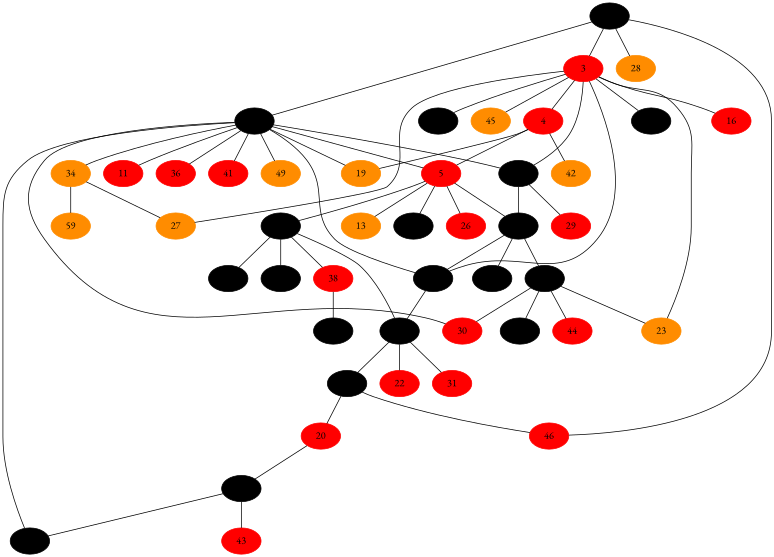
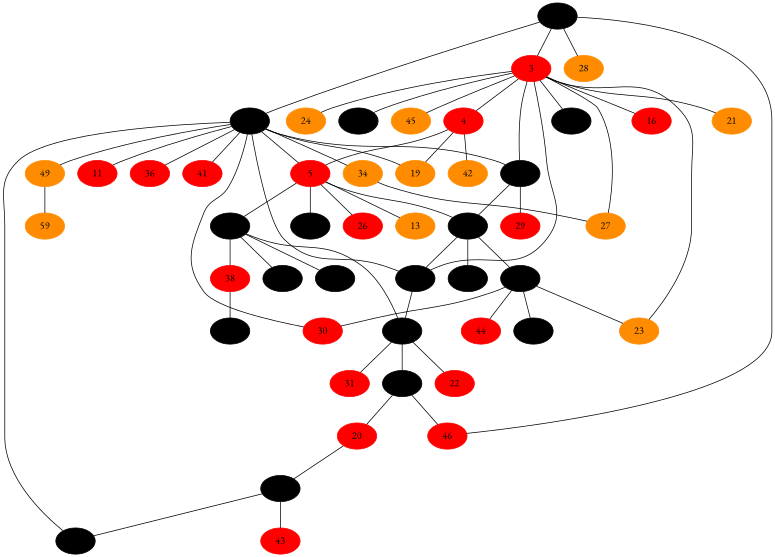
node "24": added
node "21": added
edge "34" -- "59": now "49" -- "59"
